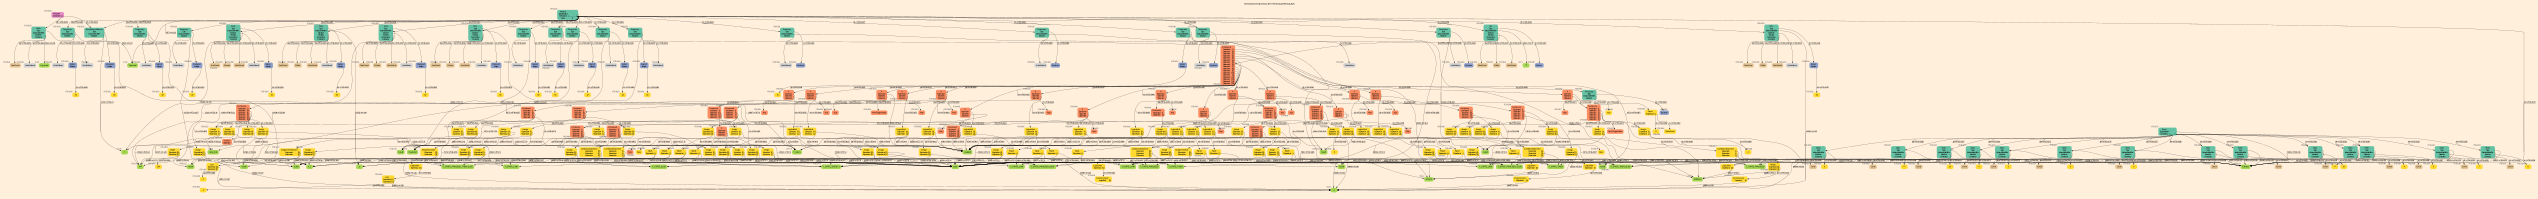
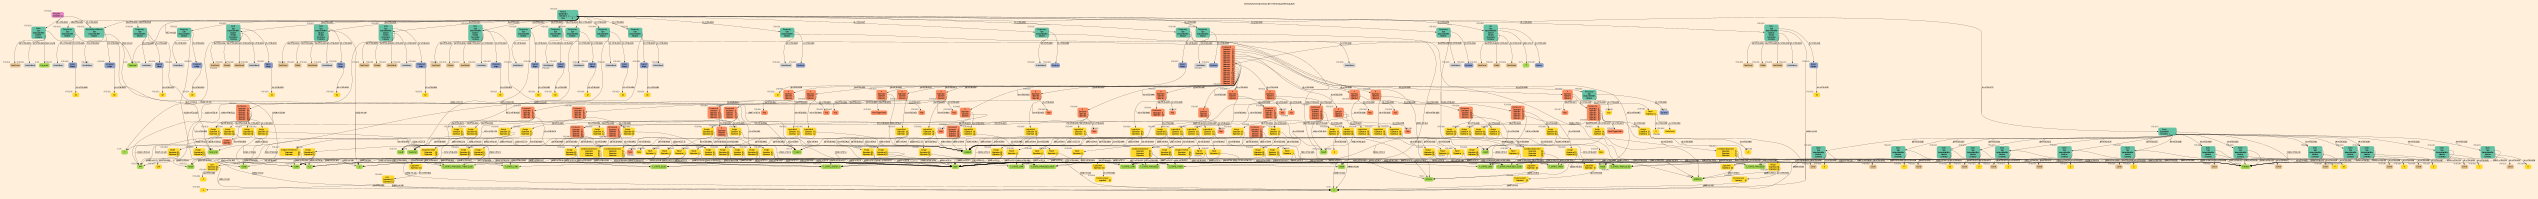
edge "Module" -> "11": now "Module" -> "Enum"
edge "TempReturnAddress" -> "'i'": now "TempReturnAddress" -> "'temp_link'"
edge "AssignmentSubtract" -> "'f_i'": now "AssignmentSubtract" -> "'y'"
